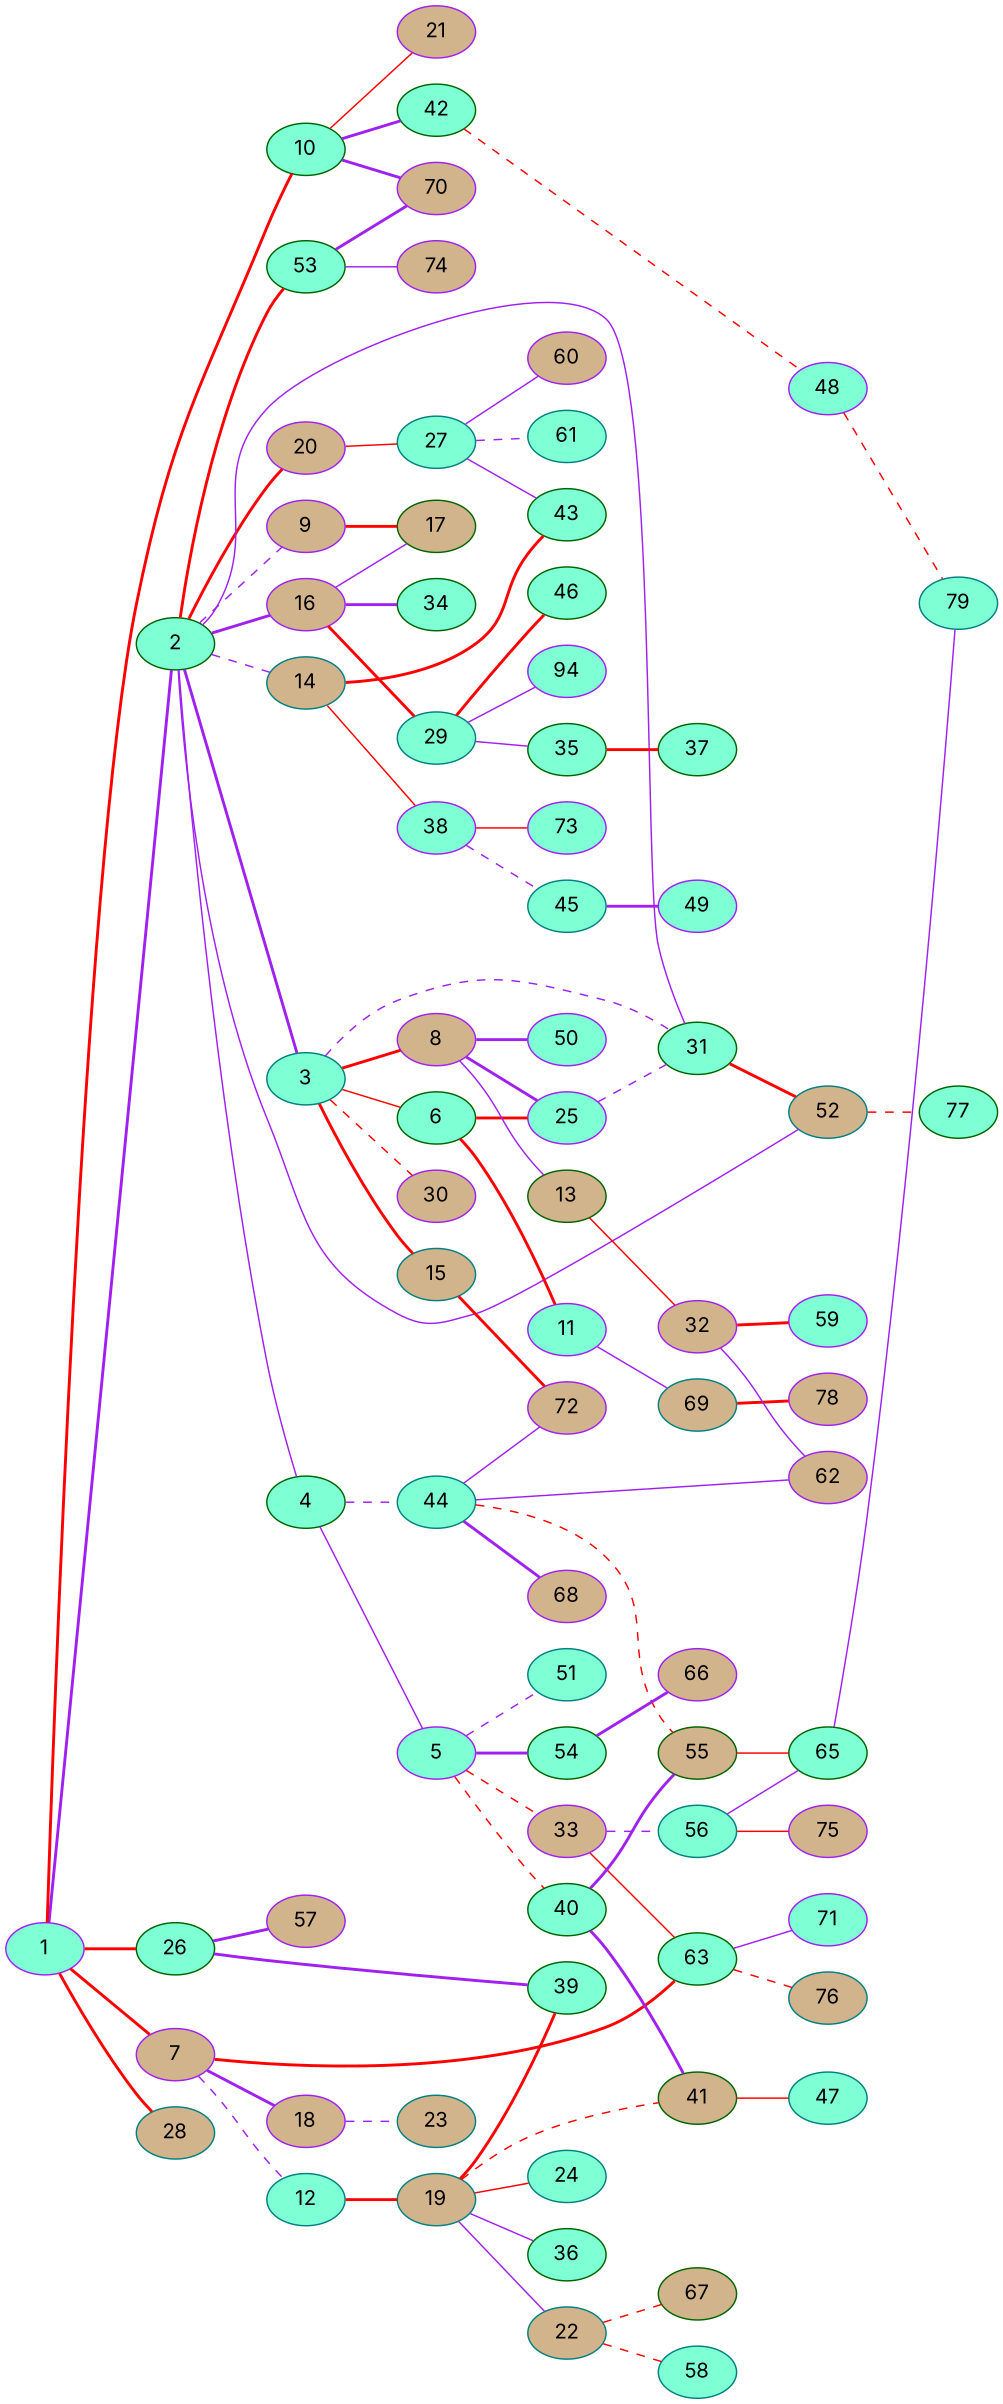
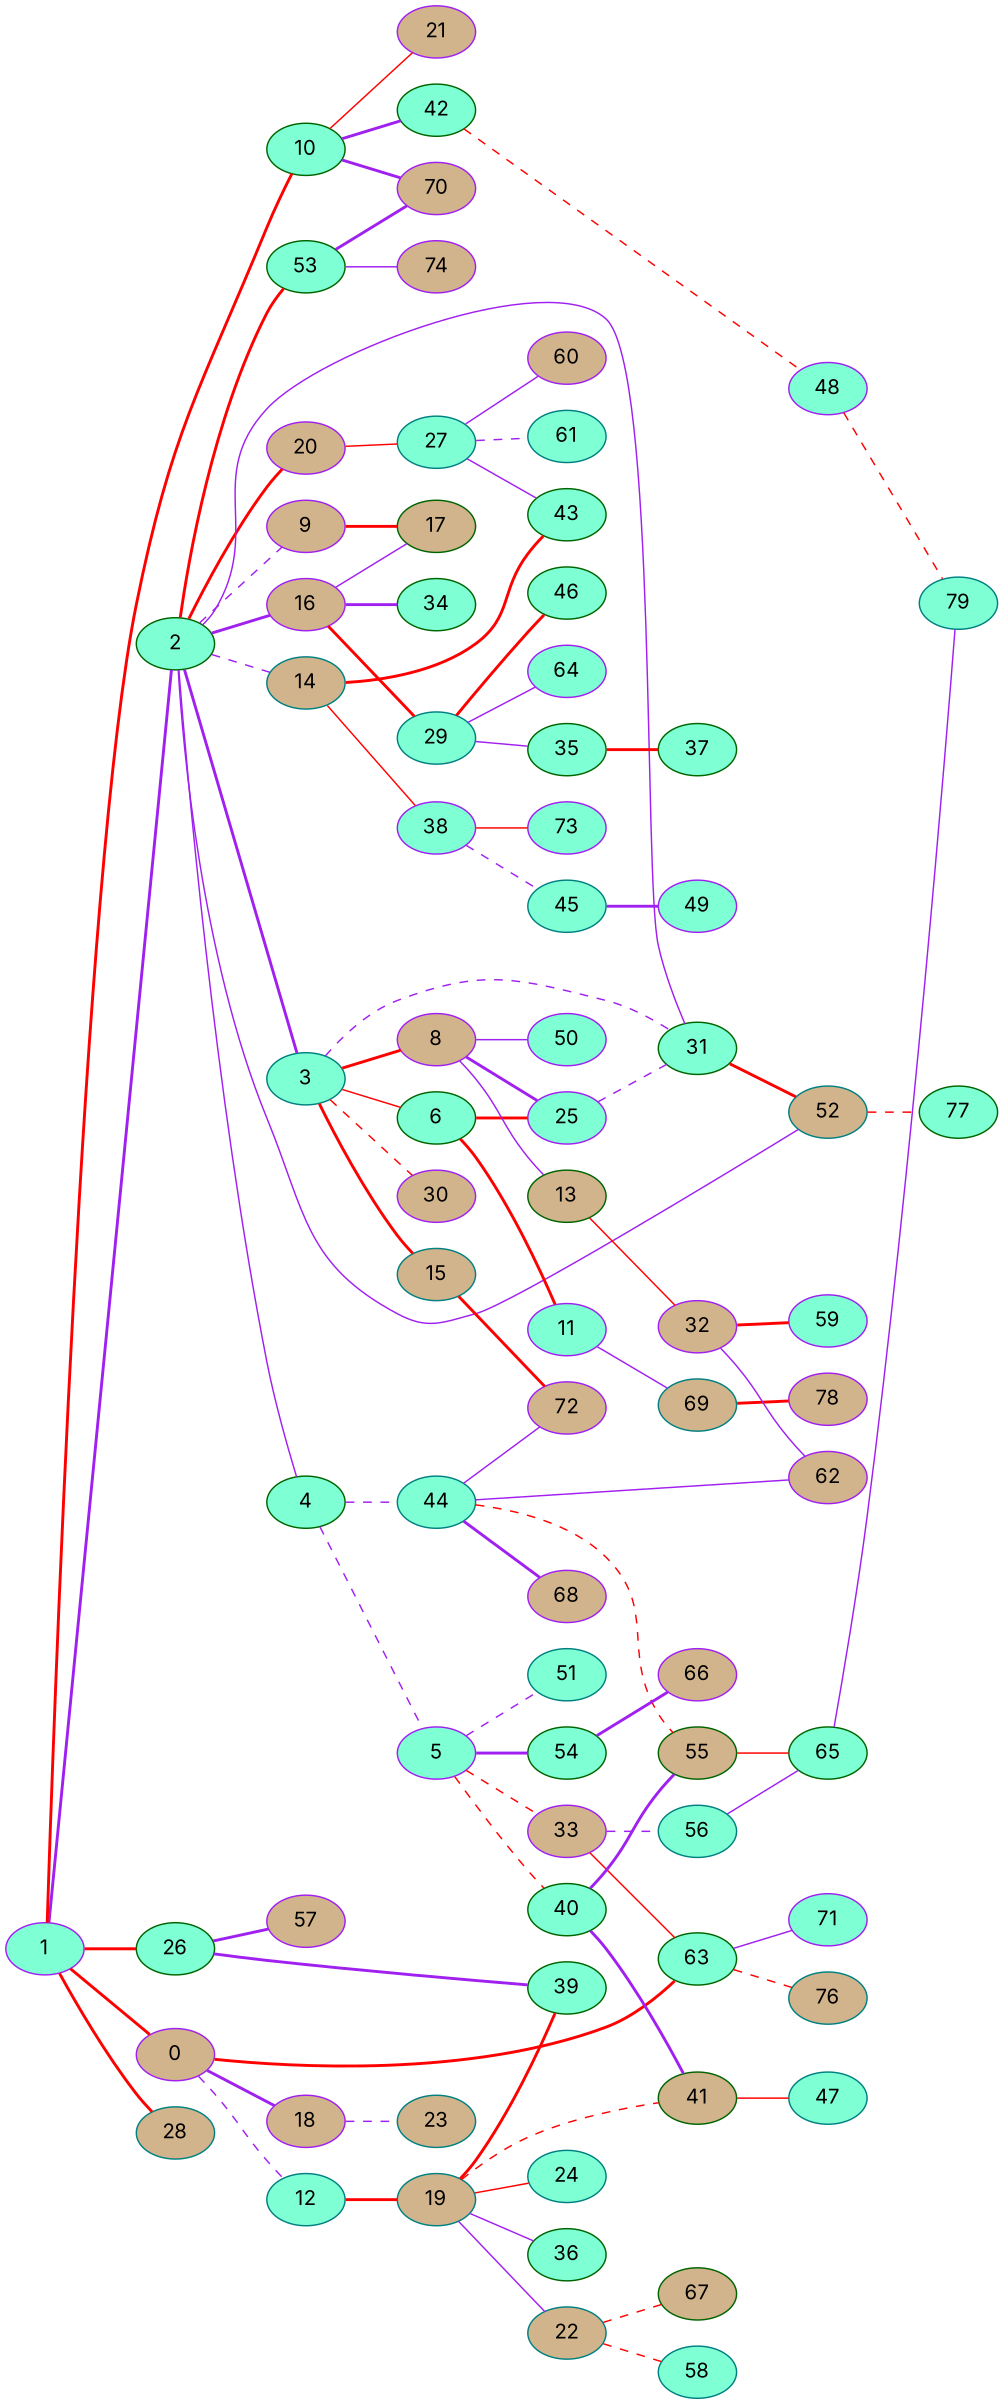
node "94": label "94" -> "64"
edge "8" -- "50": style bold -> solid
edge "4" -- "5": style solid -> dashed
node "75": removed
node "7": label "7" -> "0"
